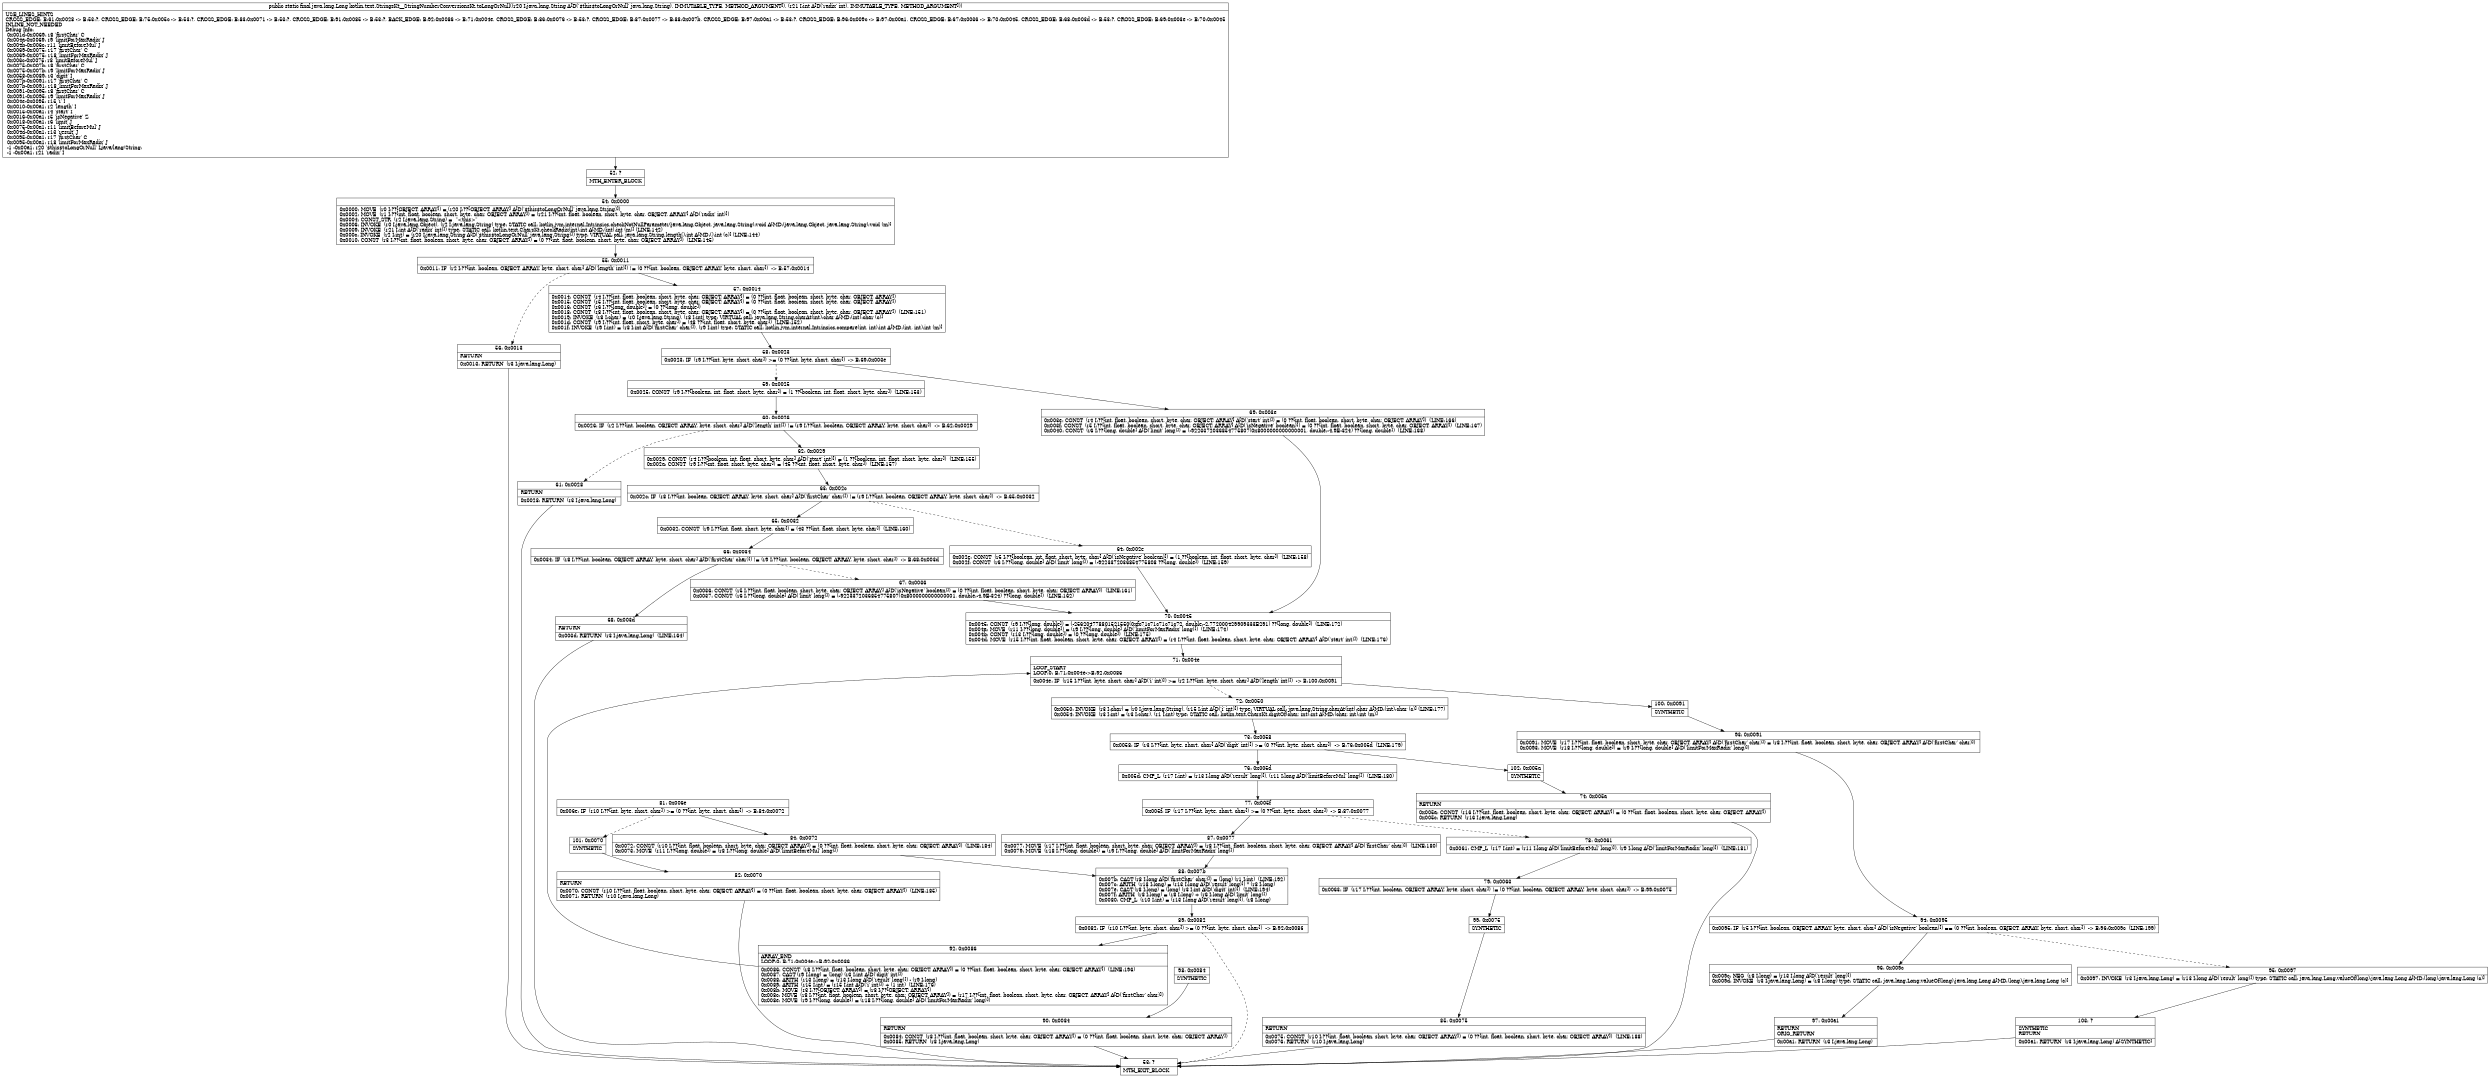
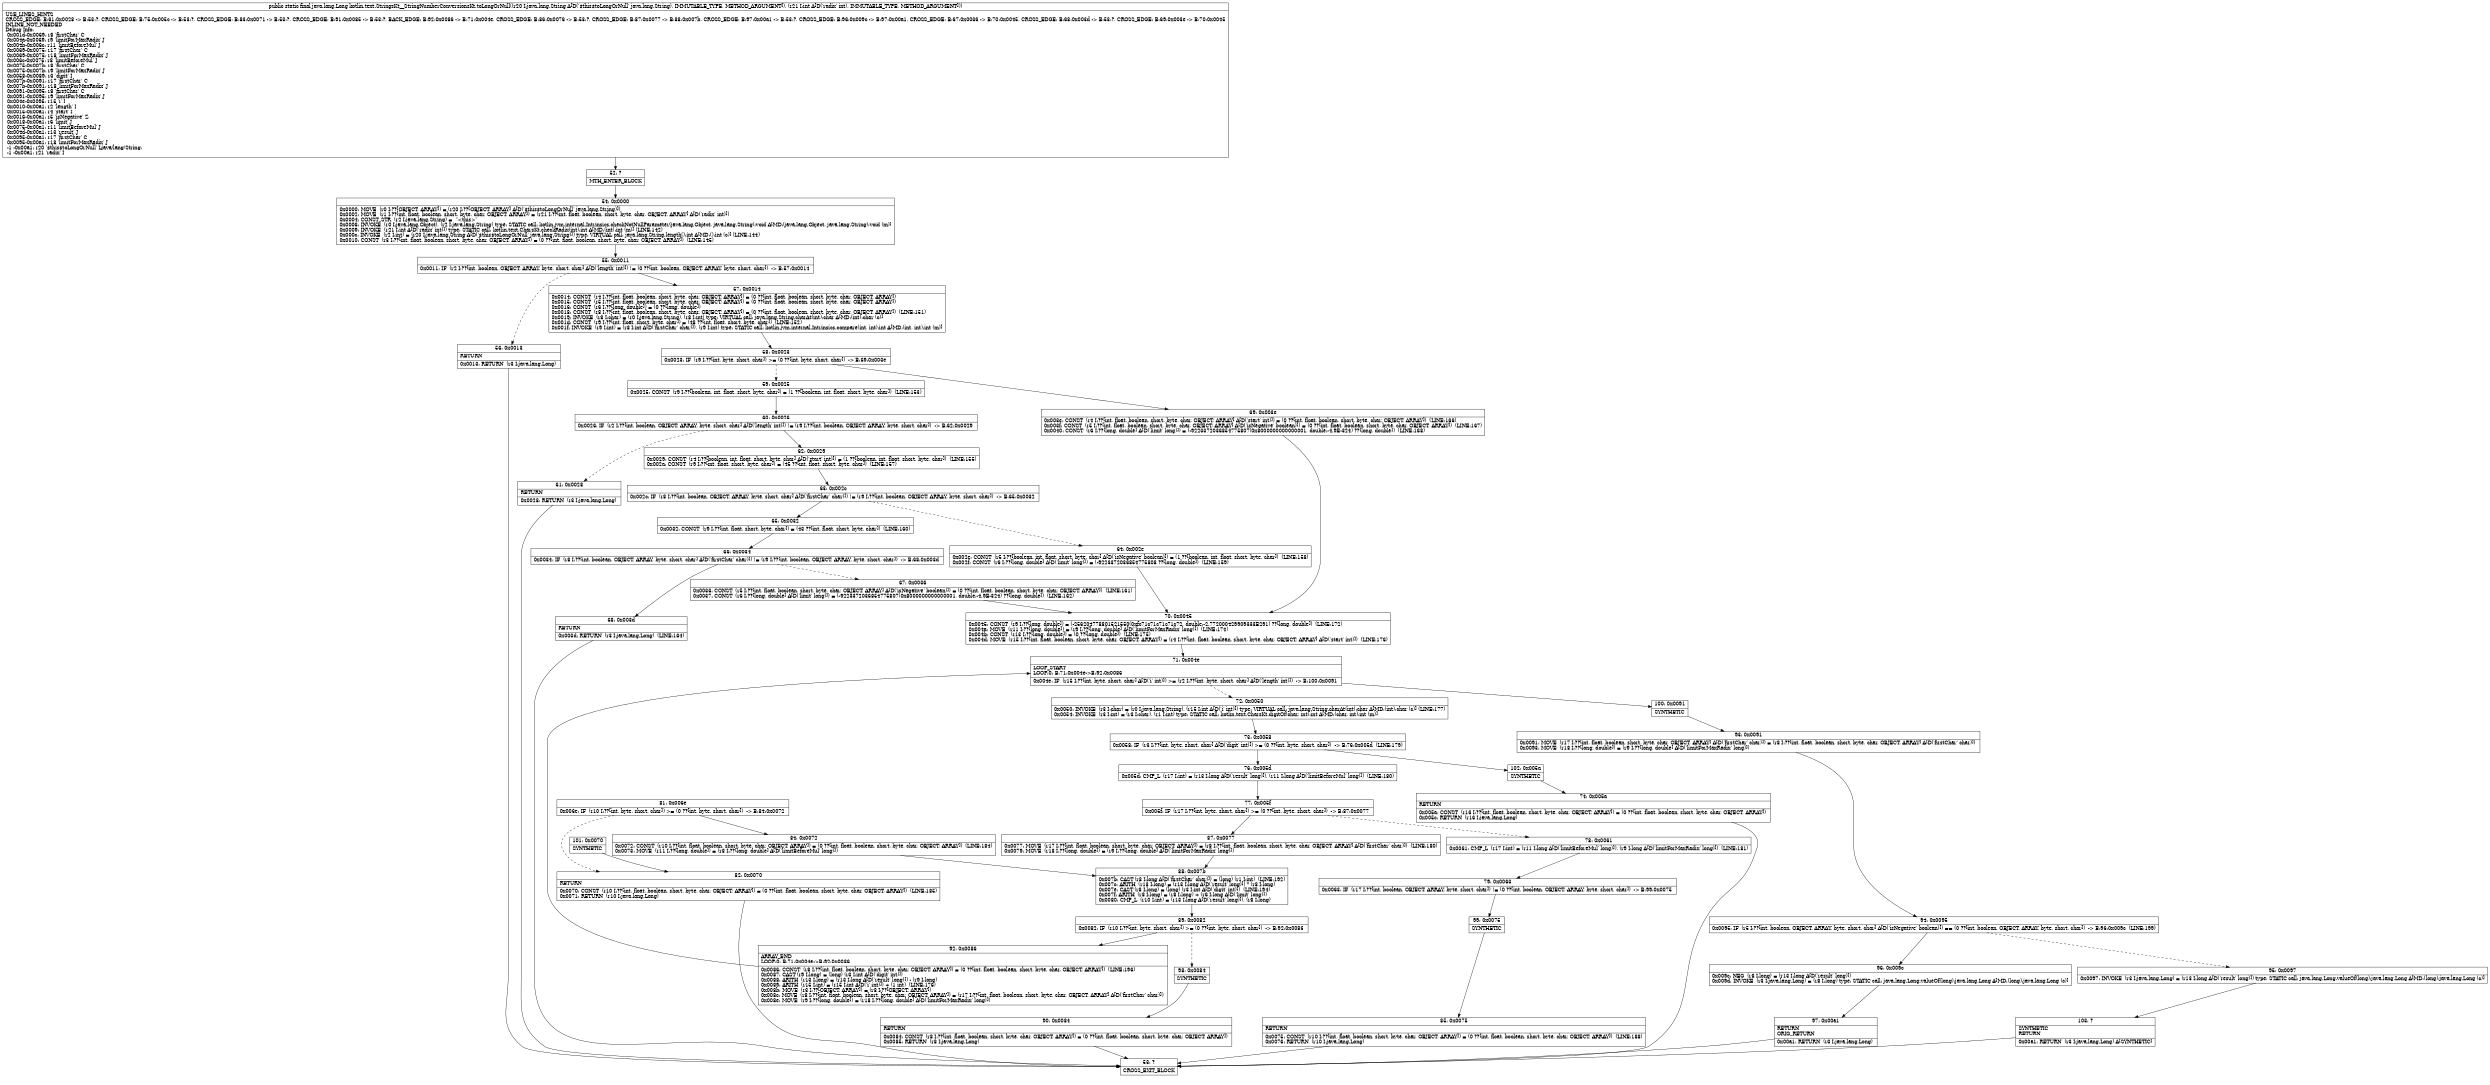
edge "81: 0x006e" -> "101: 0x0070": now "81: 0x006e" -> "82: 0x0070"
edge "89: 0x0082" -> "53: ?": now "89: 0x0082" -> "98: 0x0084"
node "53: ?": text "MTH_EXIT_BLOCK" -> "CROSS_EXIT_BLOCK"
